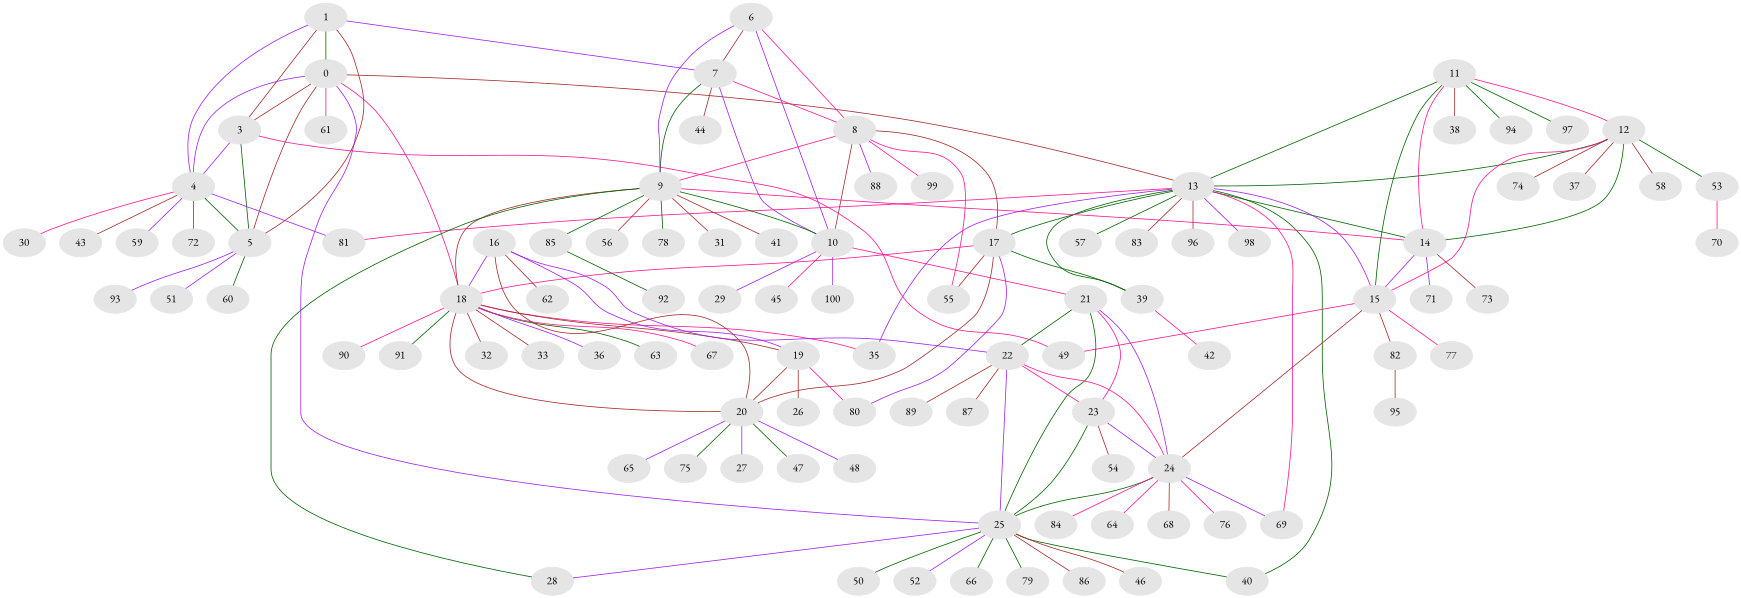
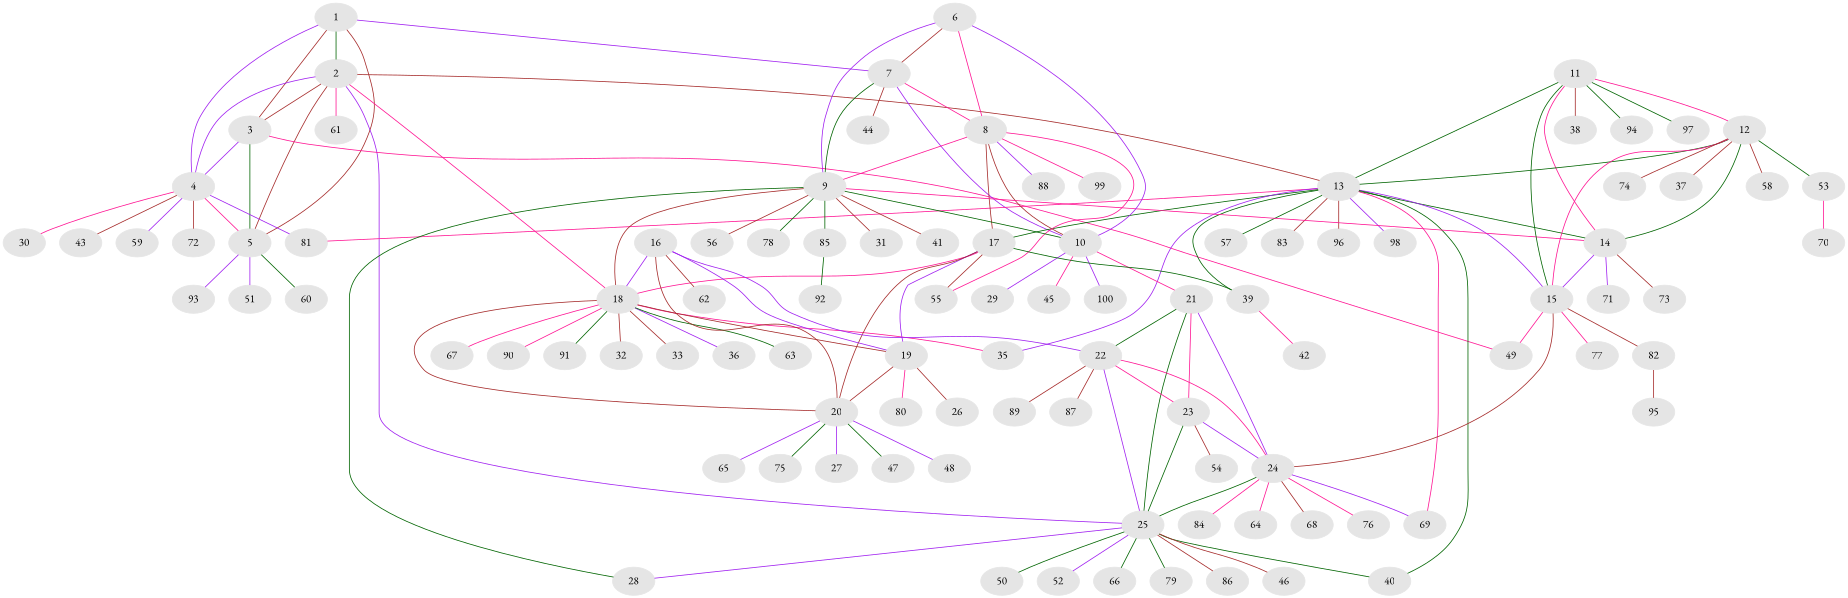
node "0": label "0" -> "2"
edge "4" -- "5": color darkgreen -> deeppink
edge "17" -- "80": now "17" -- "19"
